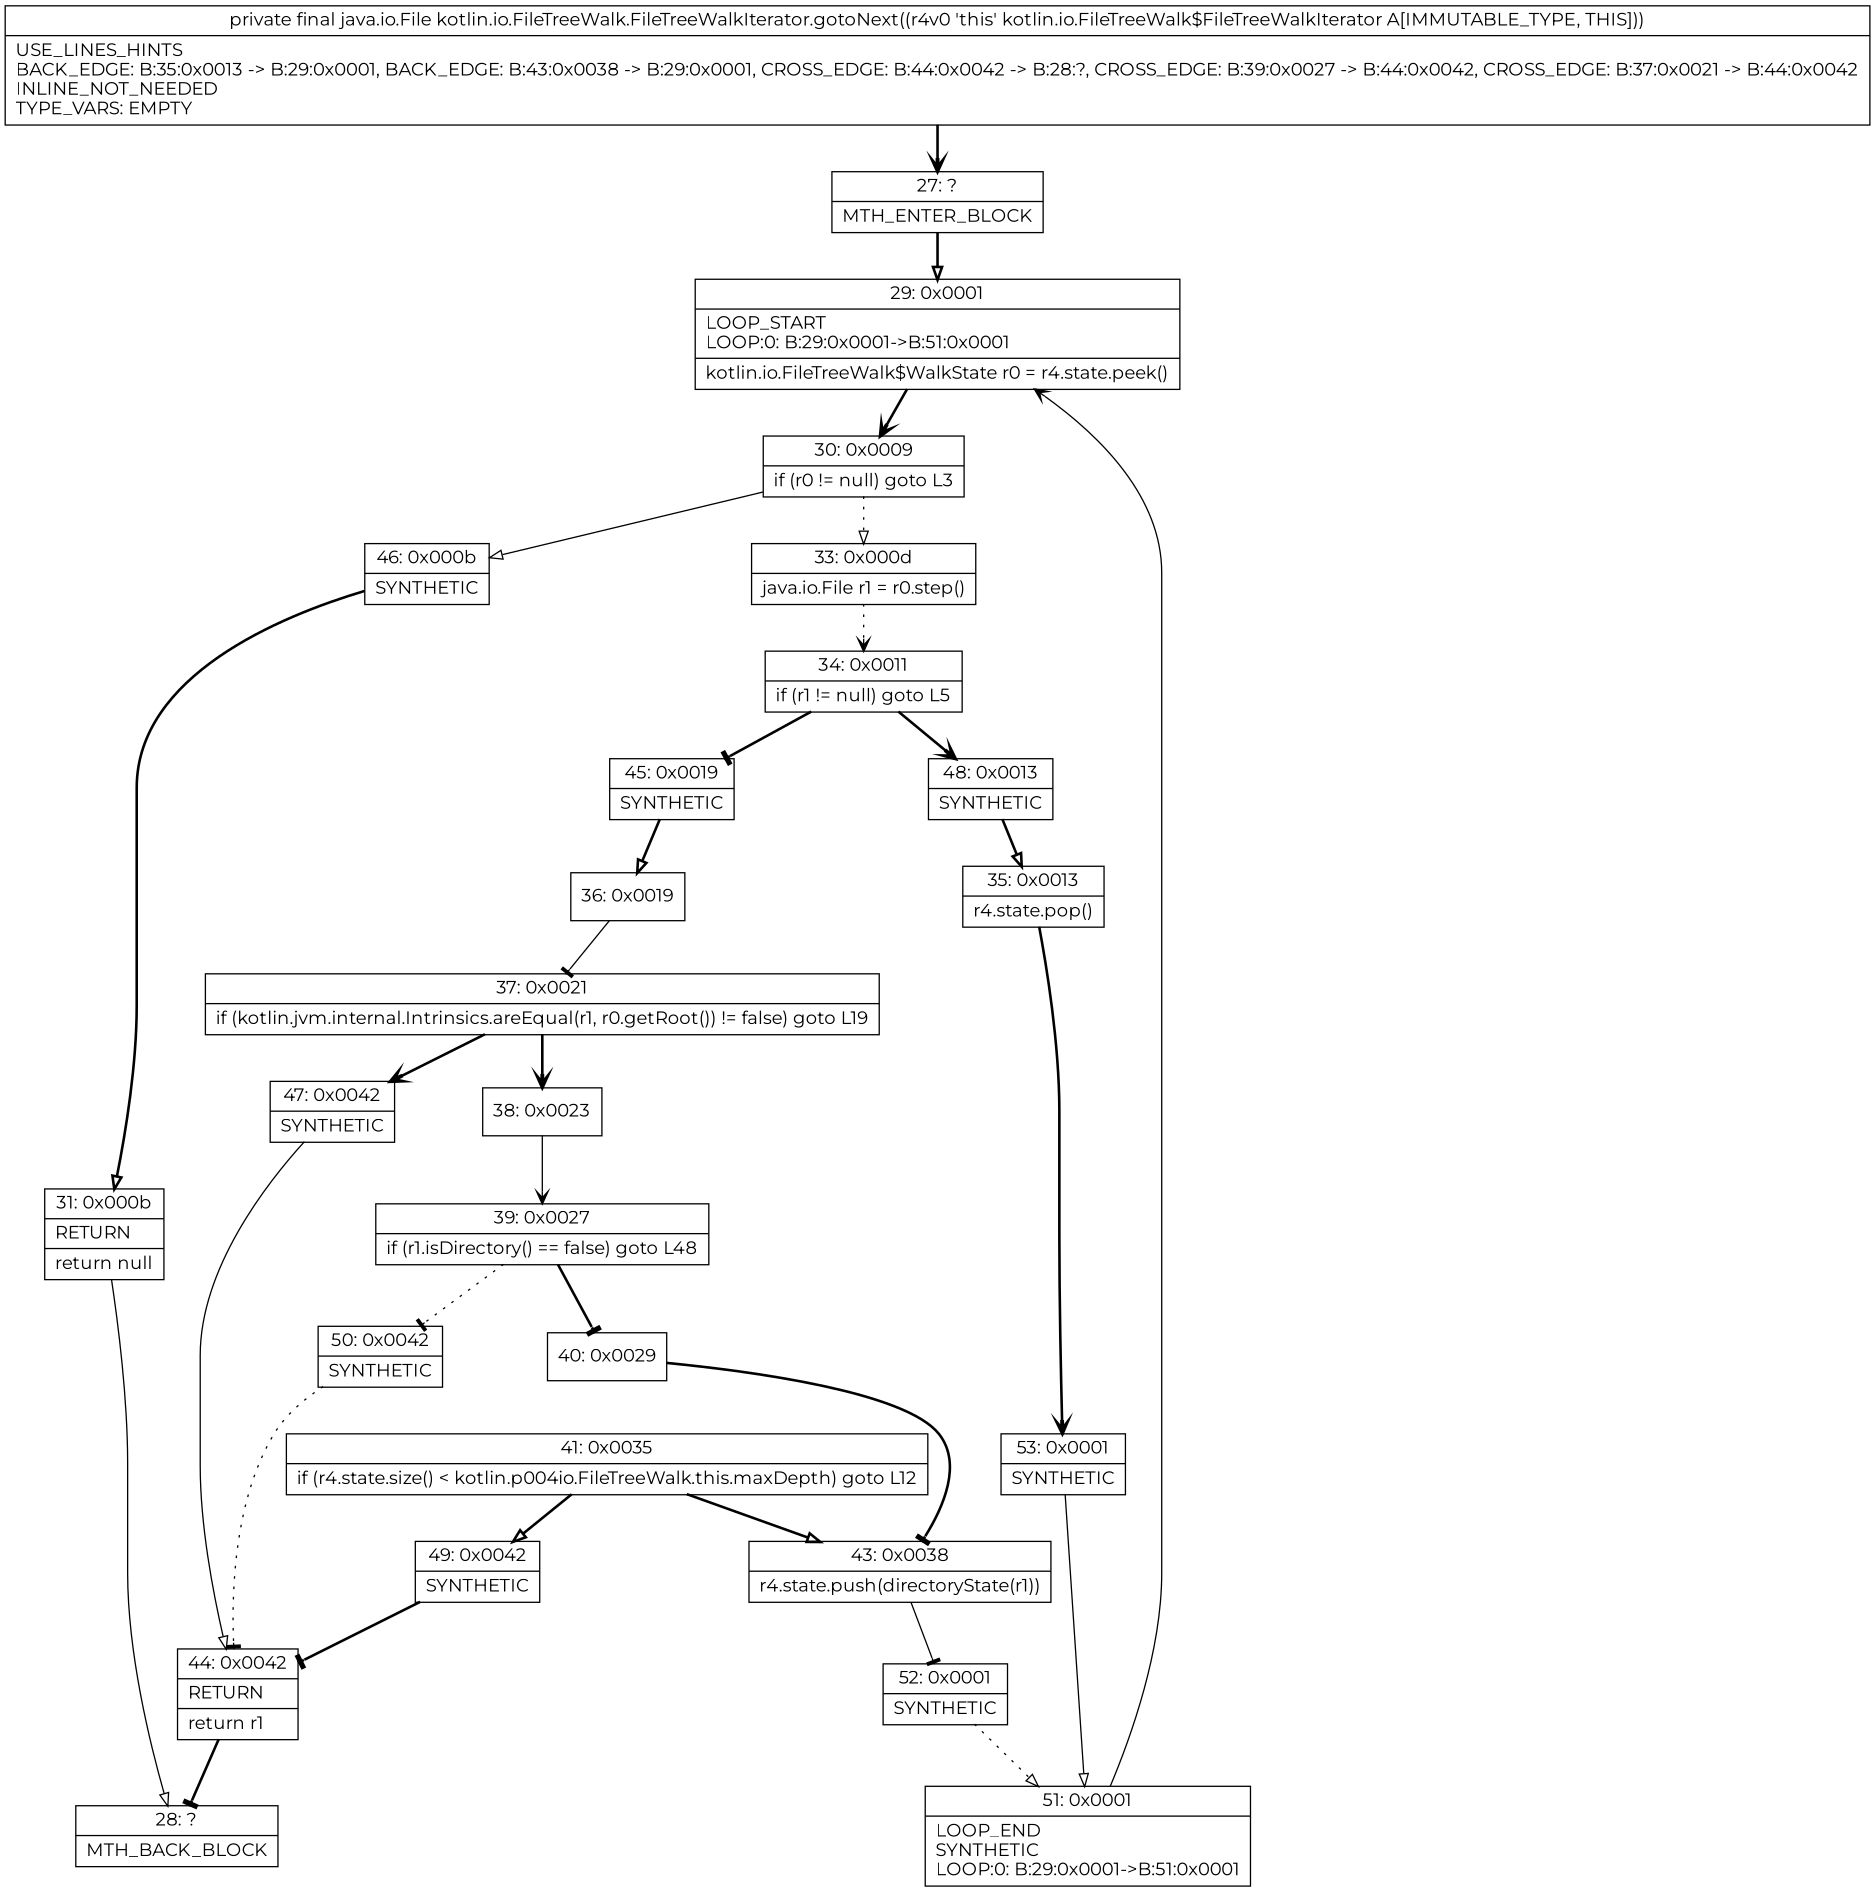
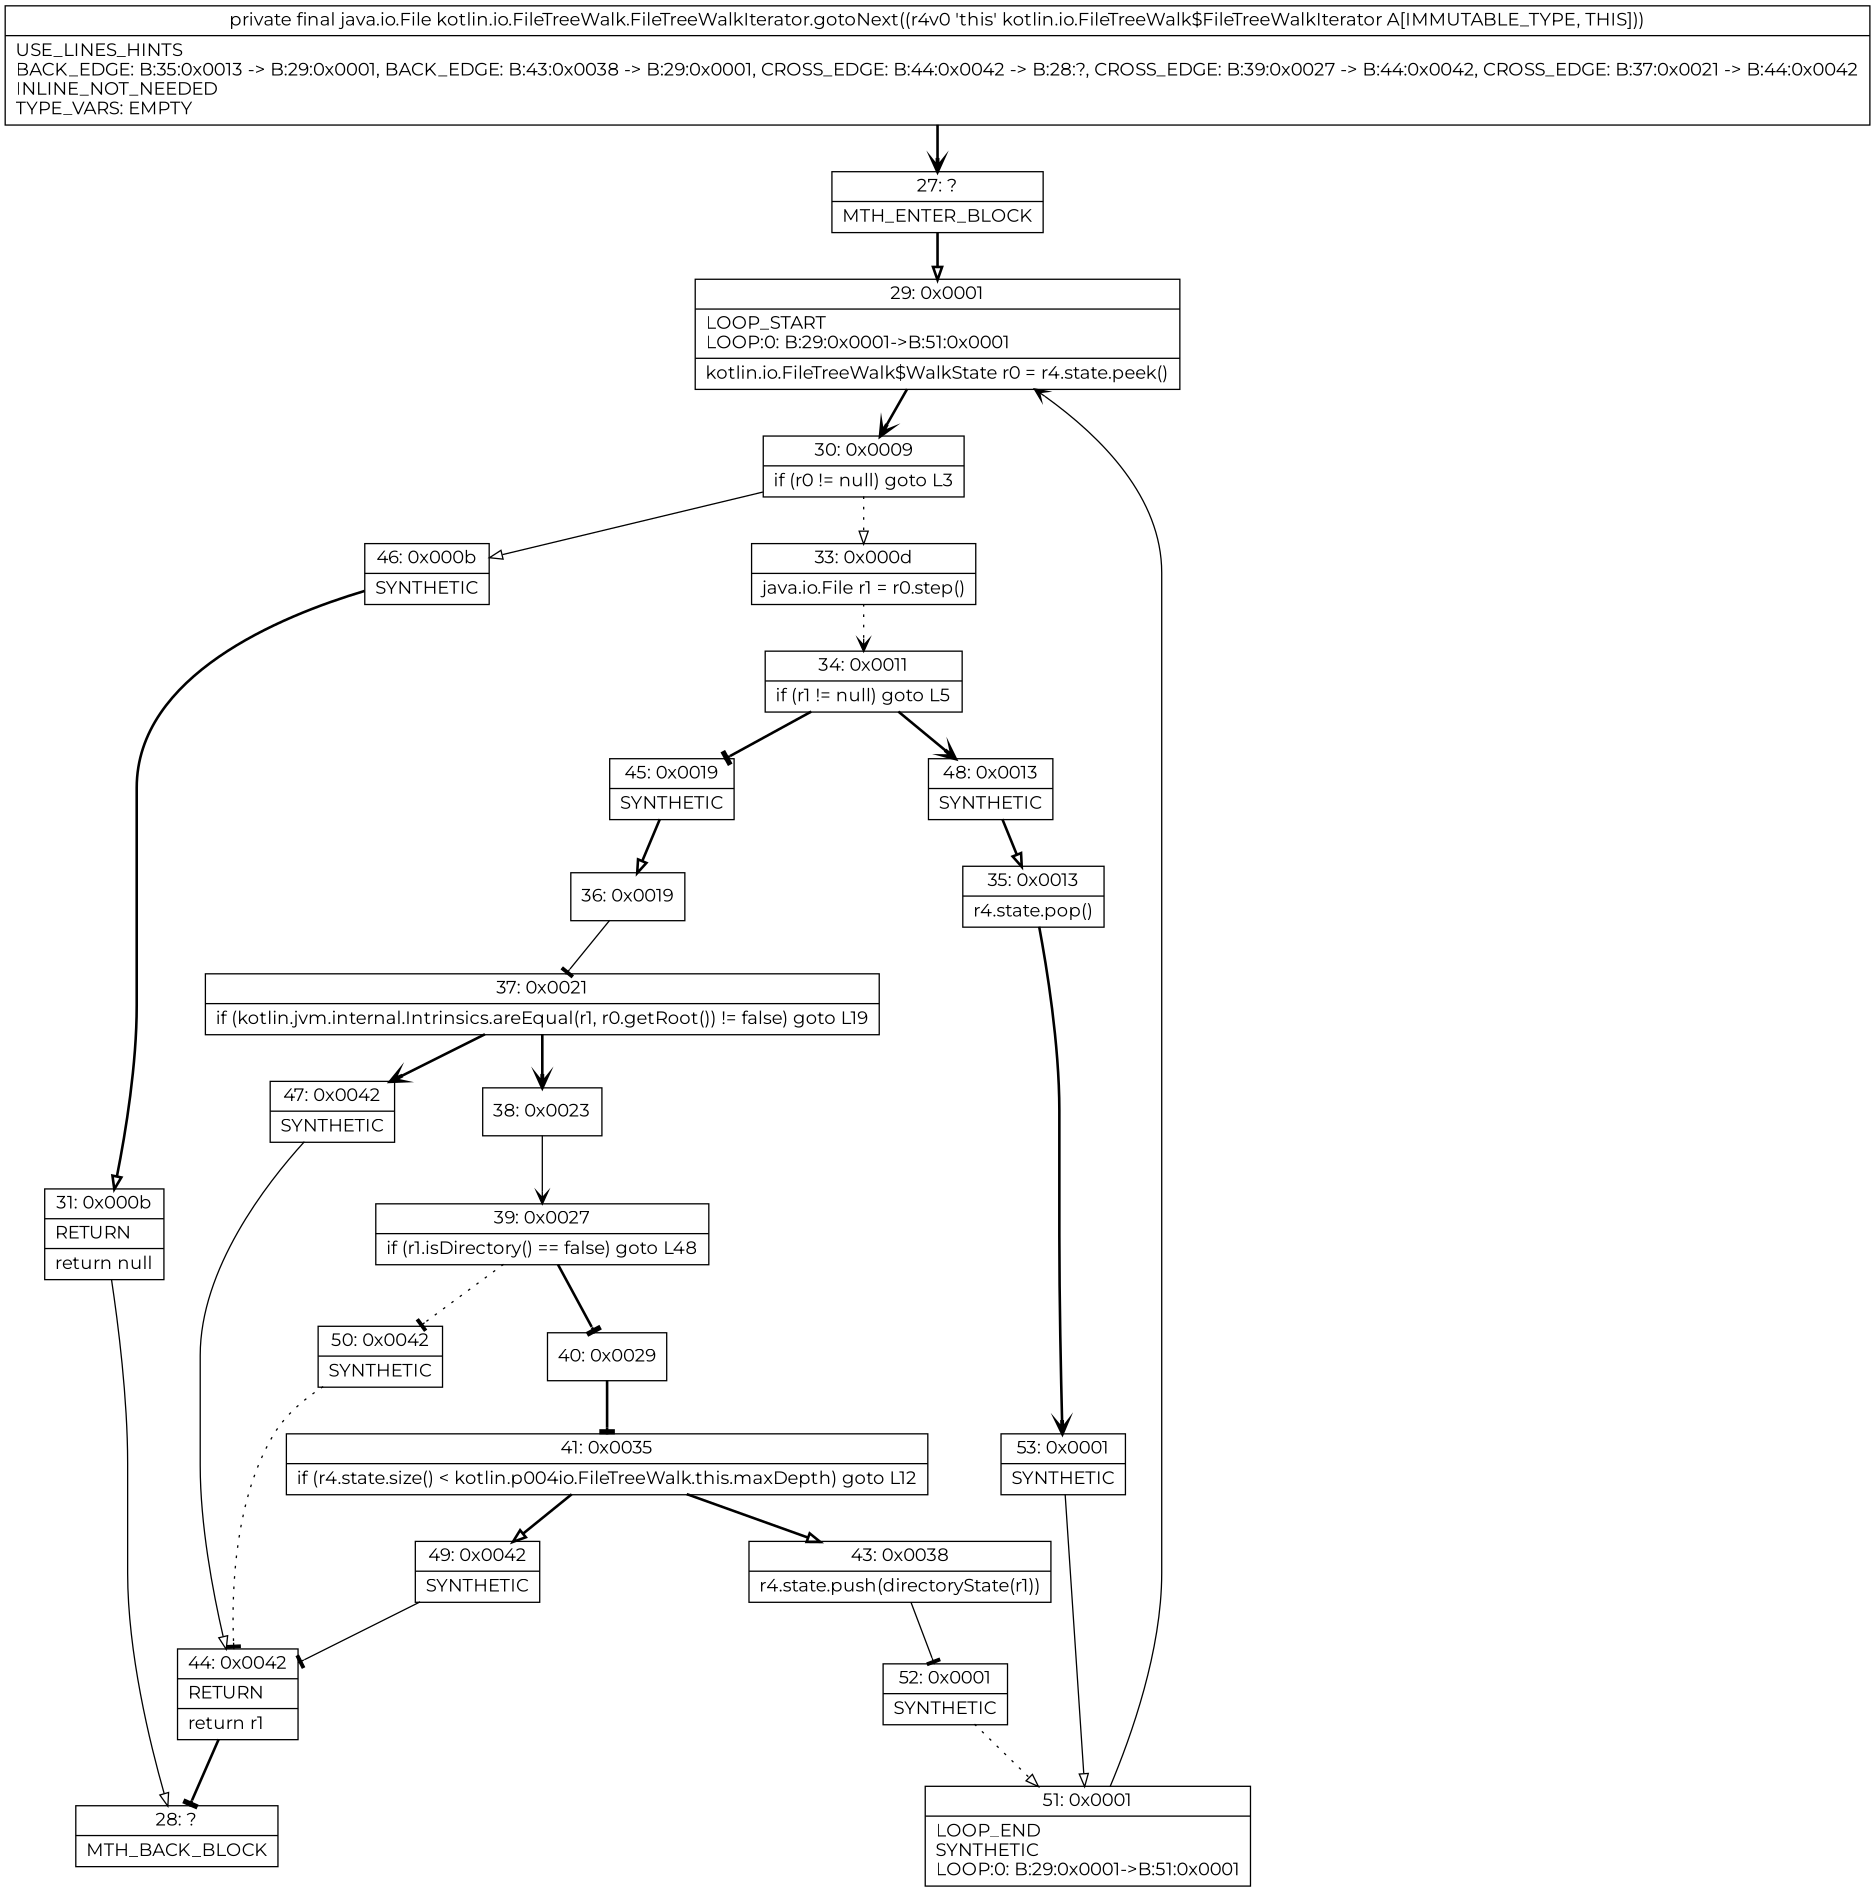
edge "40: 0x0029" -> "43: 0x0038": now "40: 0x0029" -> "41: 0x0035"
edge "49: 0x0042" -> "44: 0x0042": style bold -> solid
